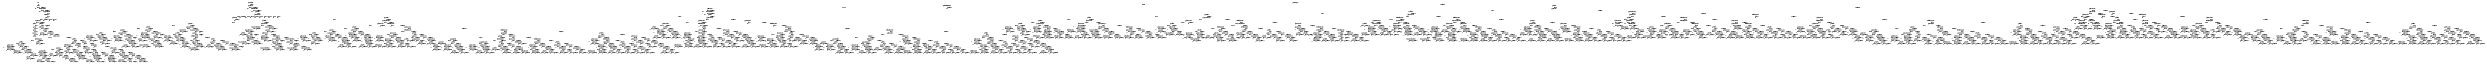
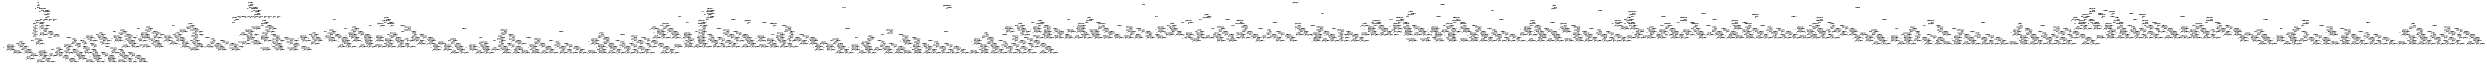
edge "sdv_main__0" -> "sdv_RunDispatchFunction__0": removed, label "MUST_REACH 0.16"
